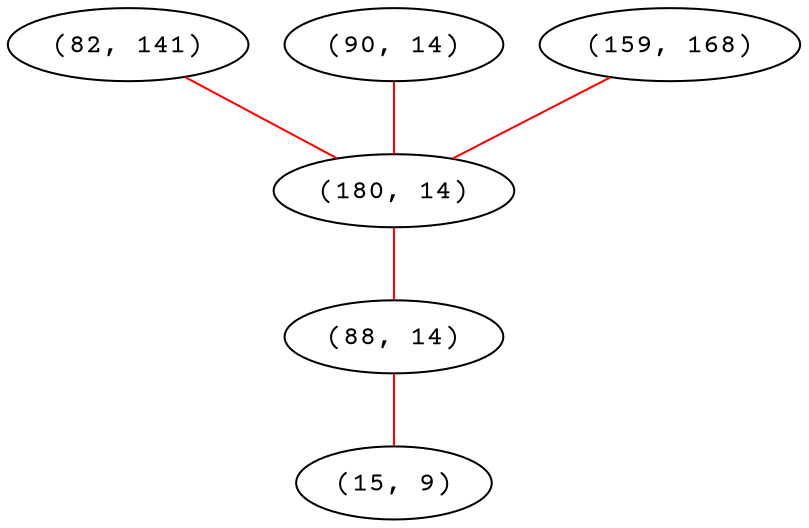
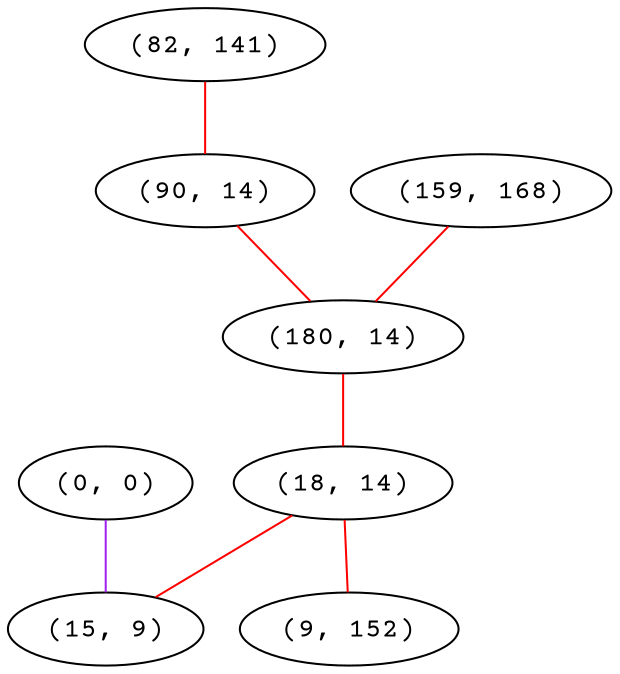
edge "(82, 141)" -- "(180, 14)": now "(82, 141)" -- "(90, 14)"
node "(88, 14)": label "(88, 14)" -> "(18, 14)"
node "(0, 0)": added
node "(9, 152)": added
